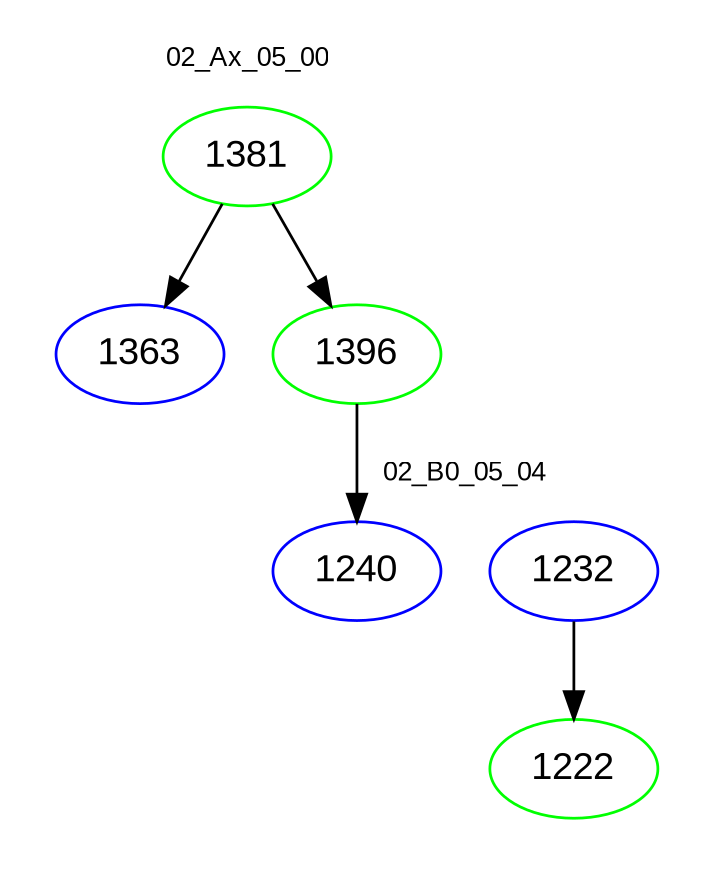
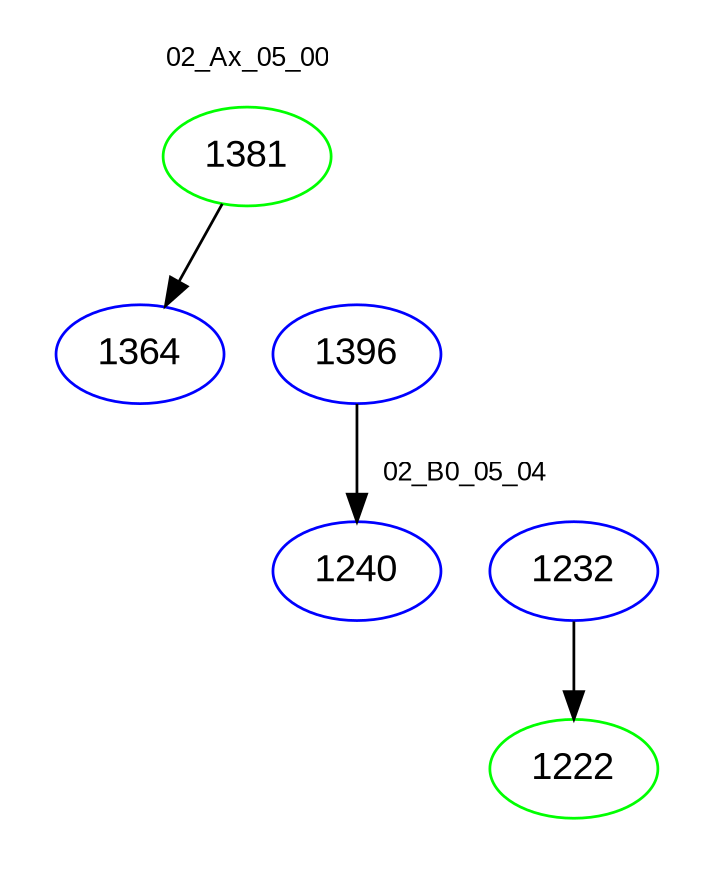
edge "1381" -> "1396": removed
node "1363": label "1363" -> "1364"
node "1396": color green -> blue
